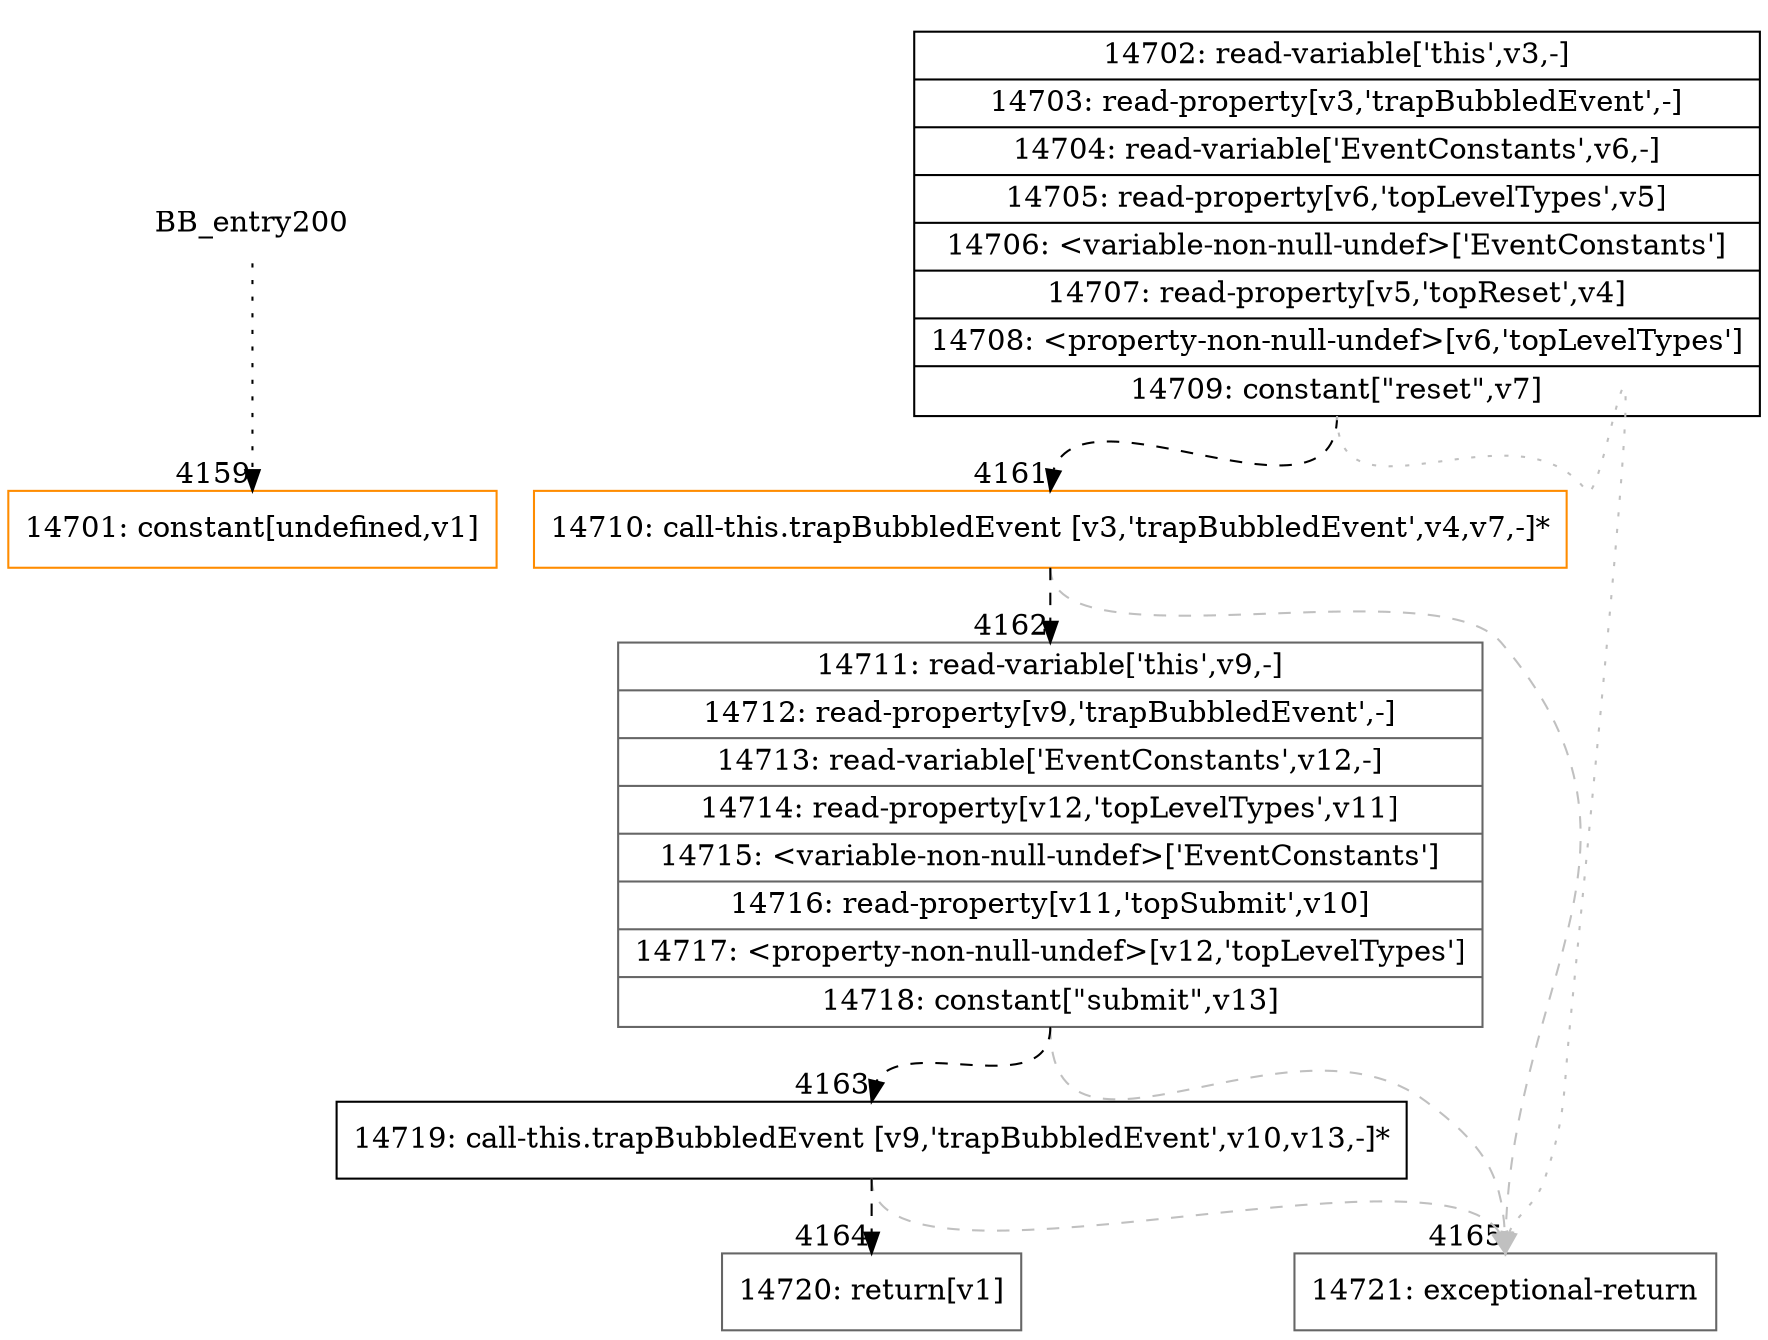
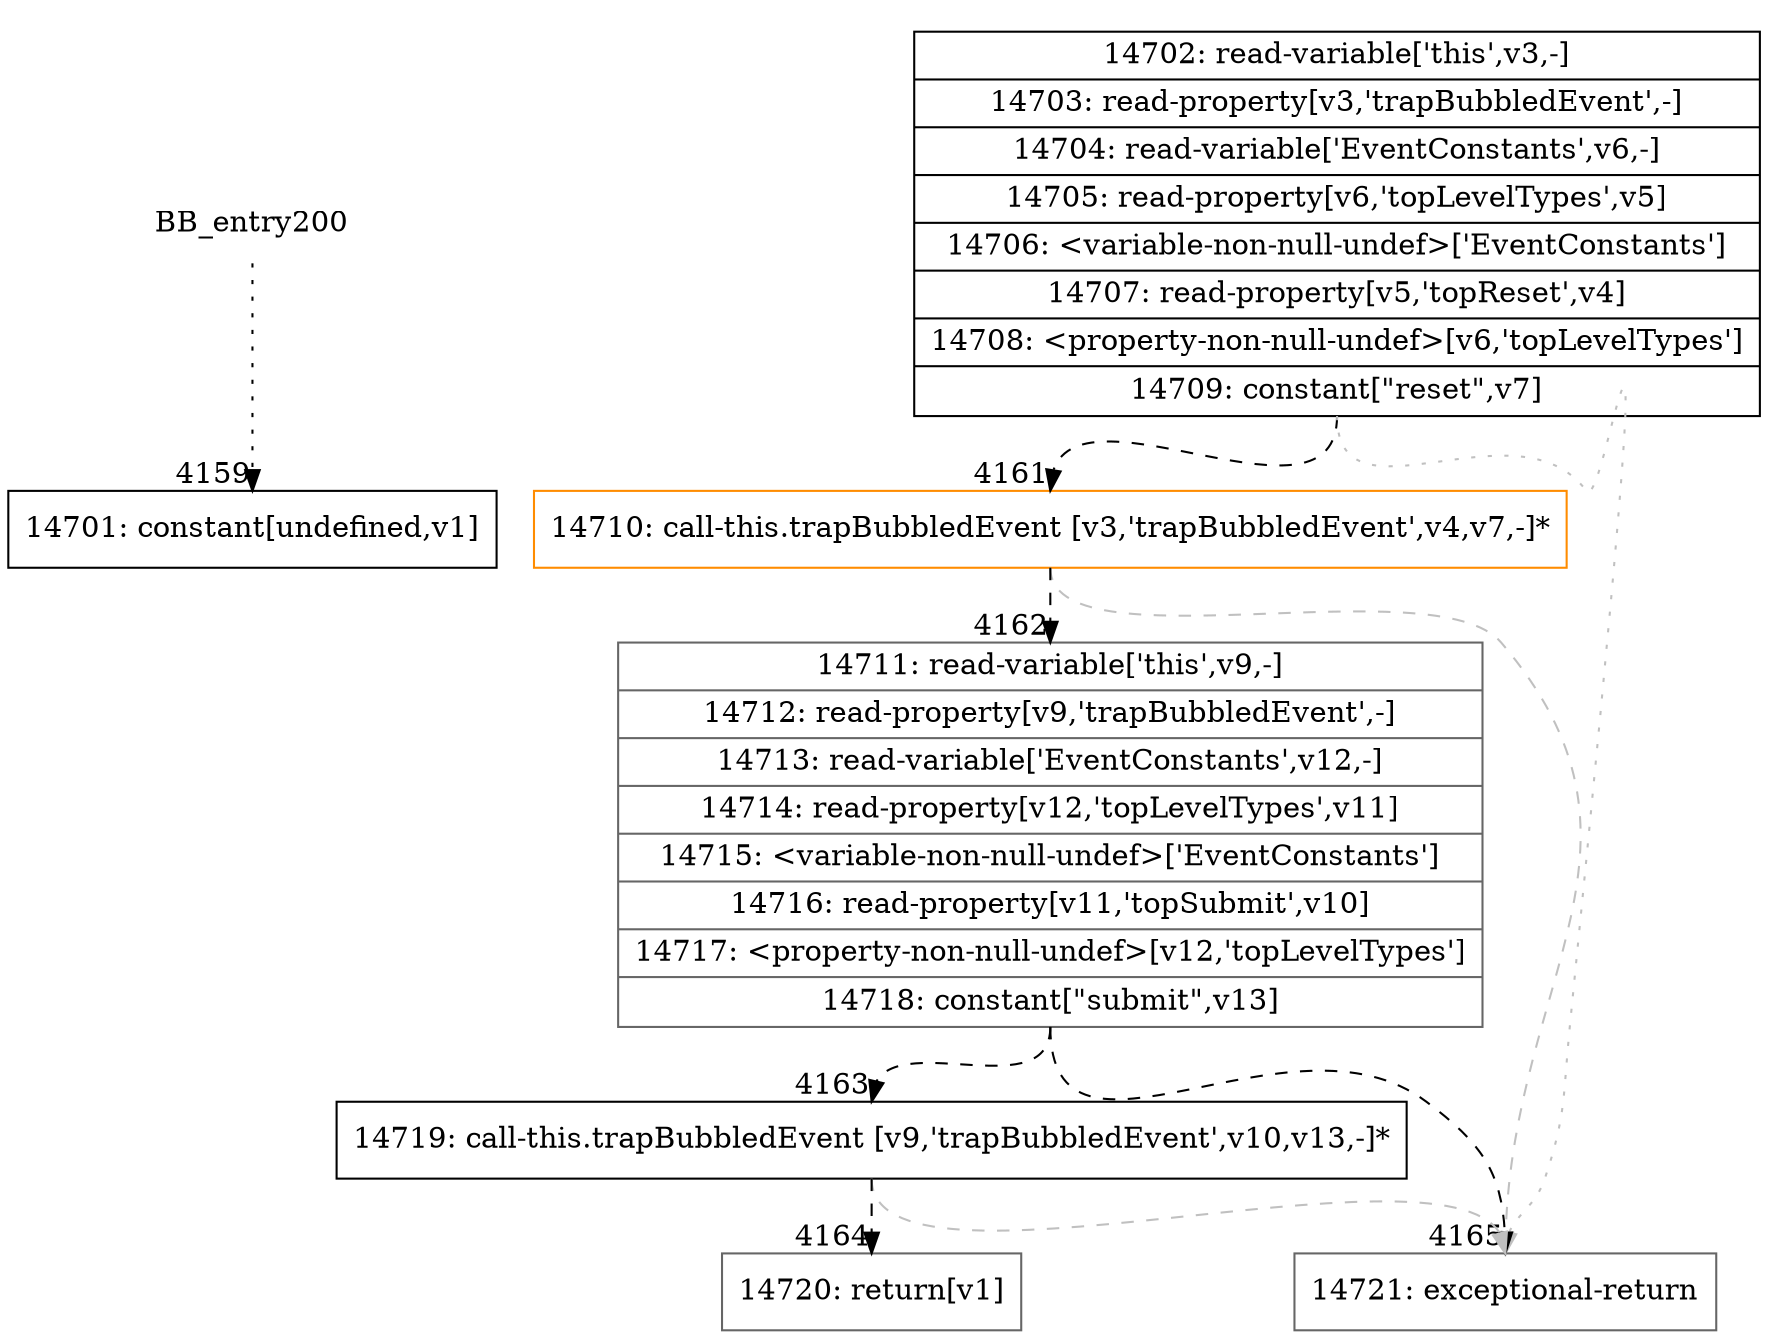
node "14701: constant[undefined,v1]": color darkorange -> black
edge "14711: read-variable['this',v9,-]" -> "14721: exceptional-return": color gray -> black
